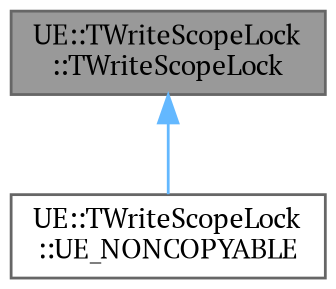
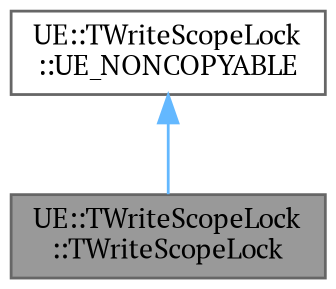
edge "UE::TWriteScopeLock ::UE_NONCOPYABLE" -> "UE::TWriteScopeLock ::TWriteScopeLock": reversed
